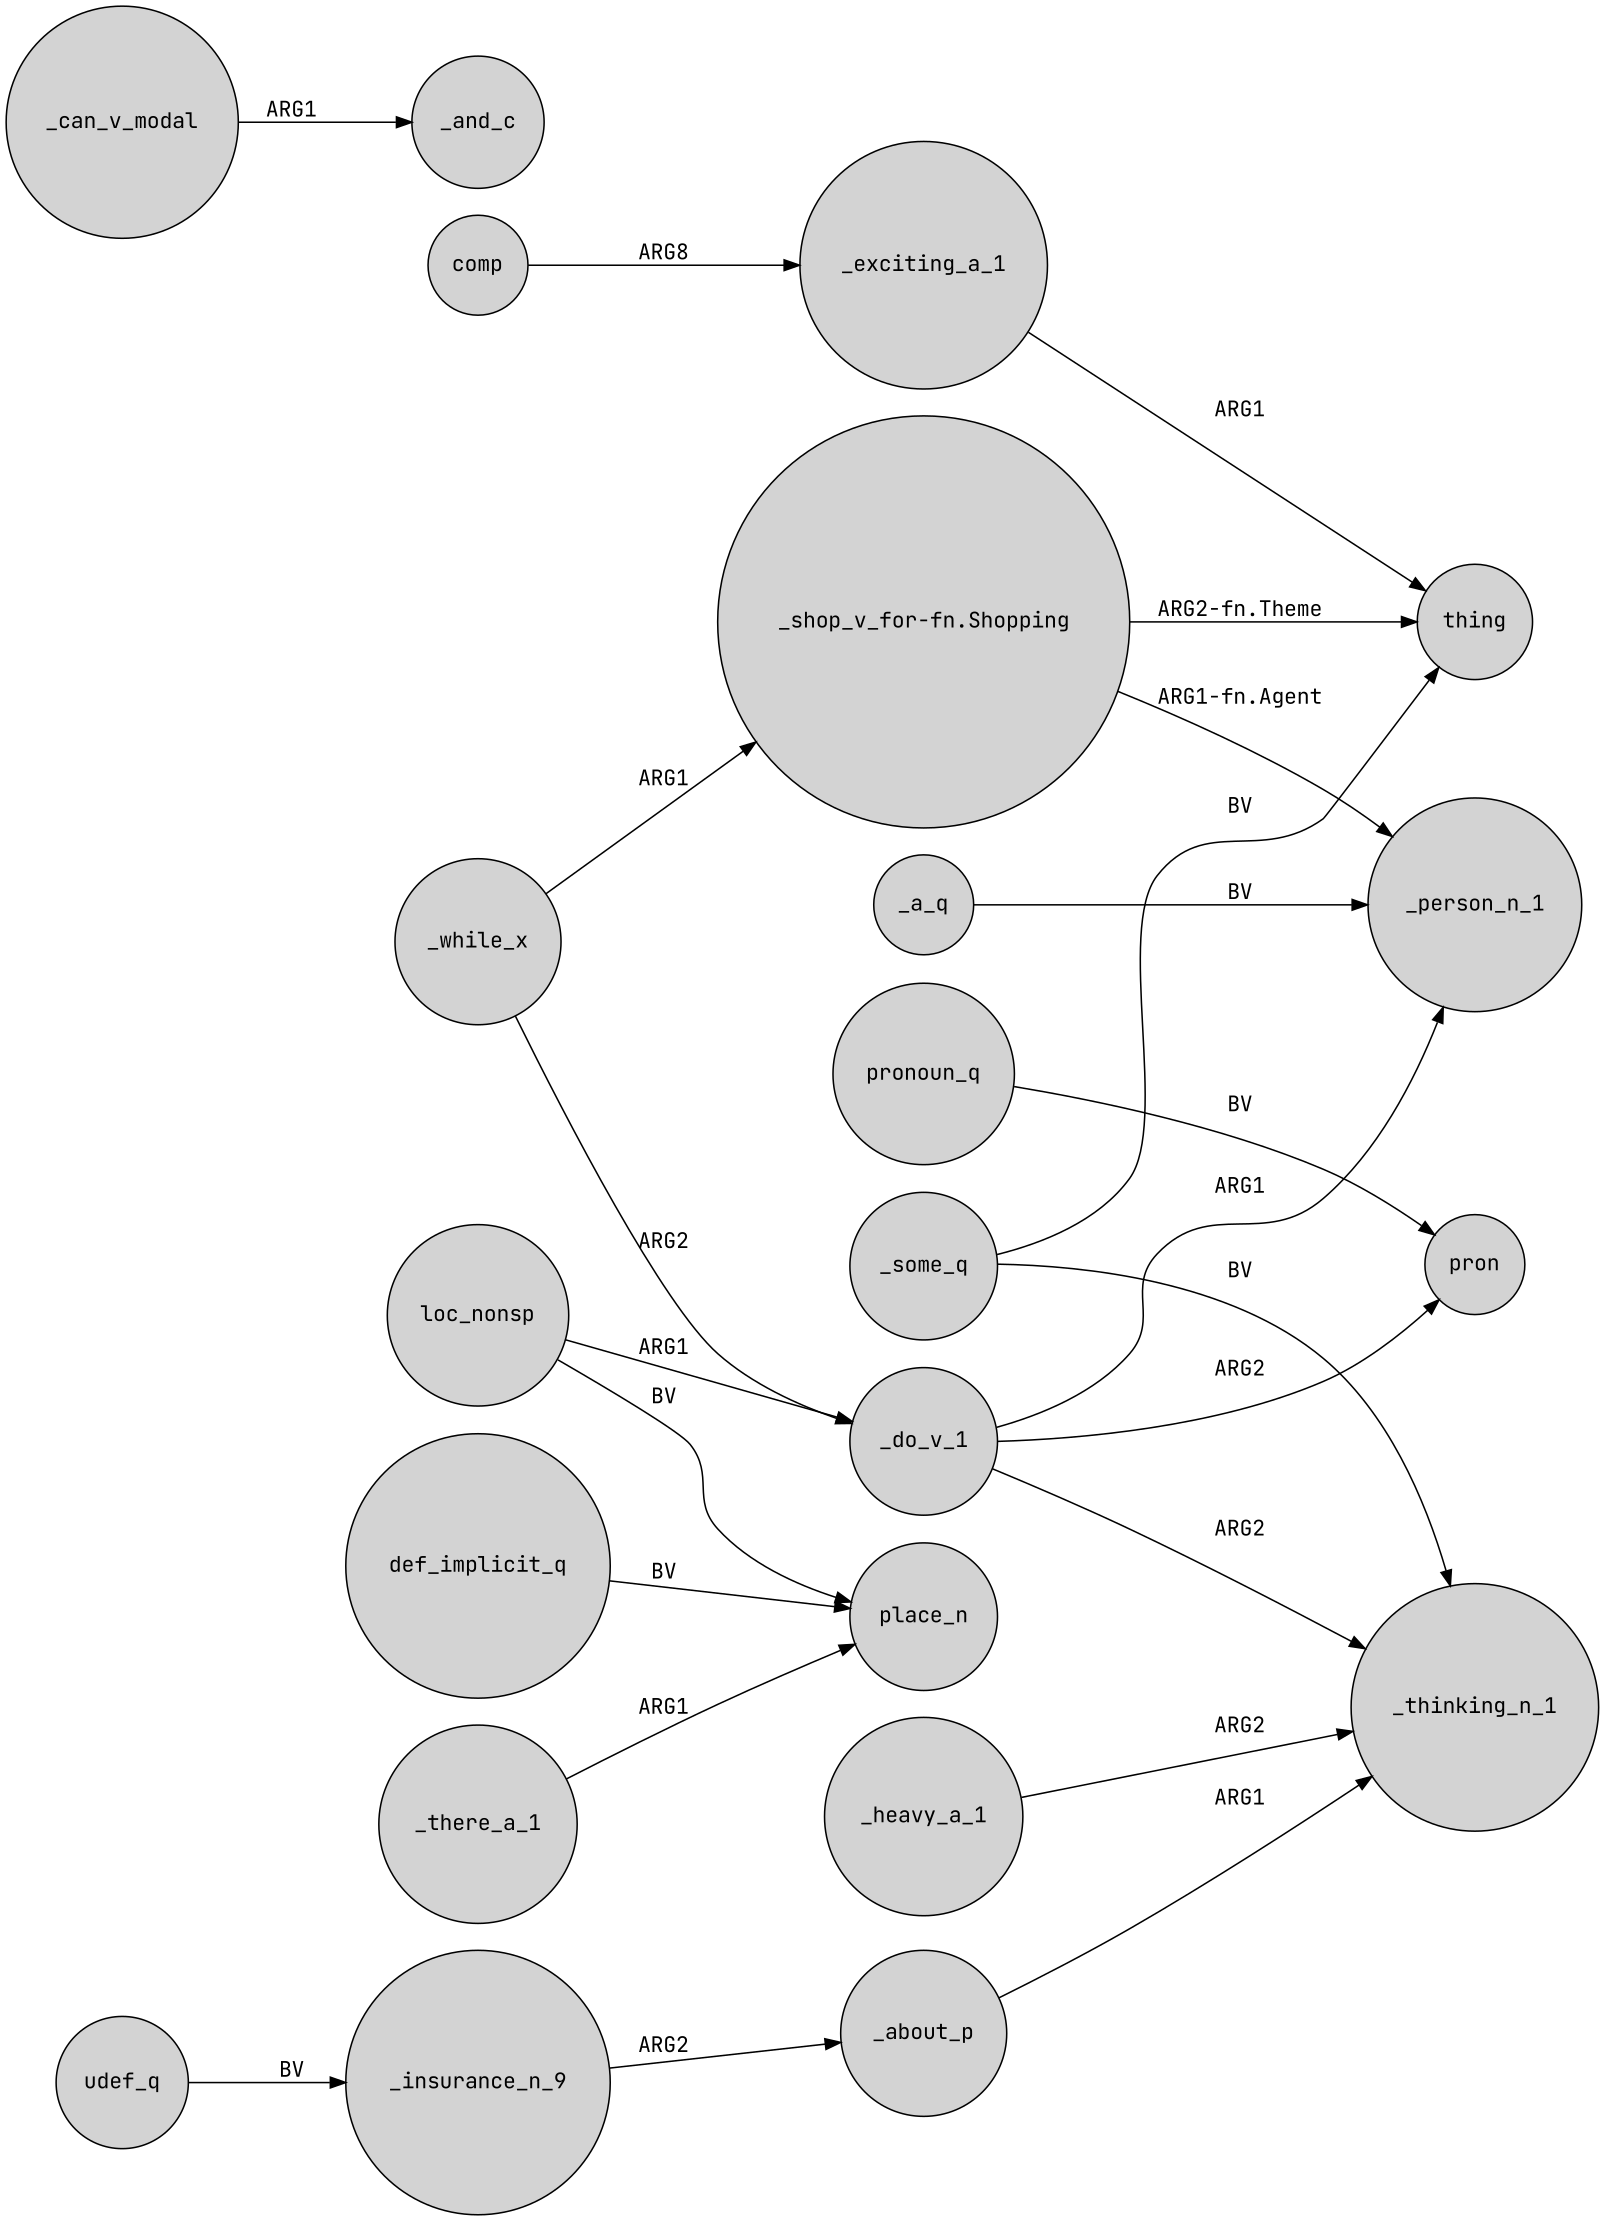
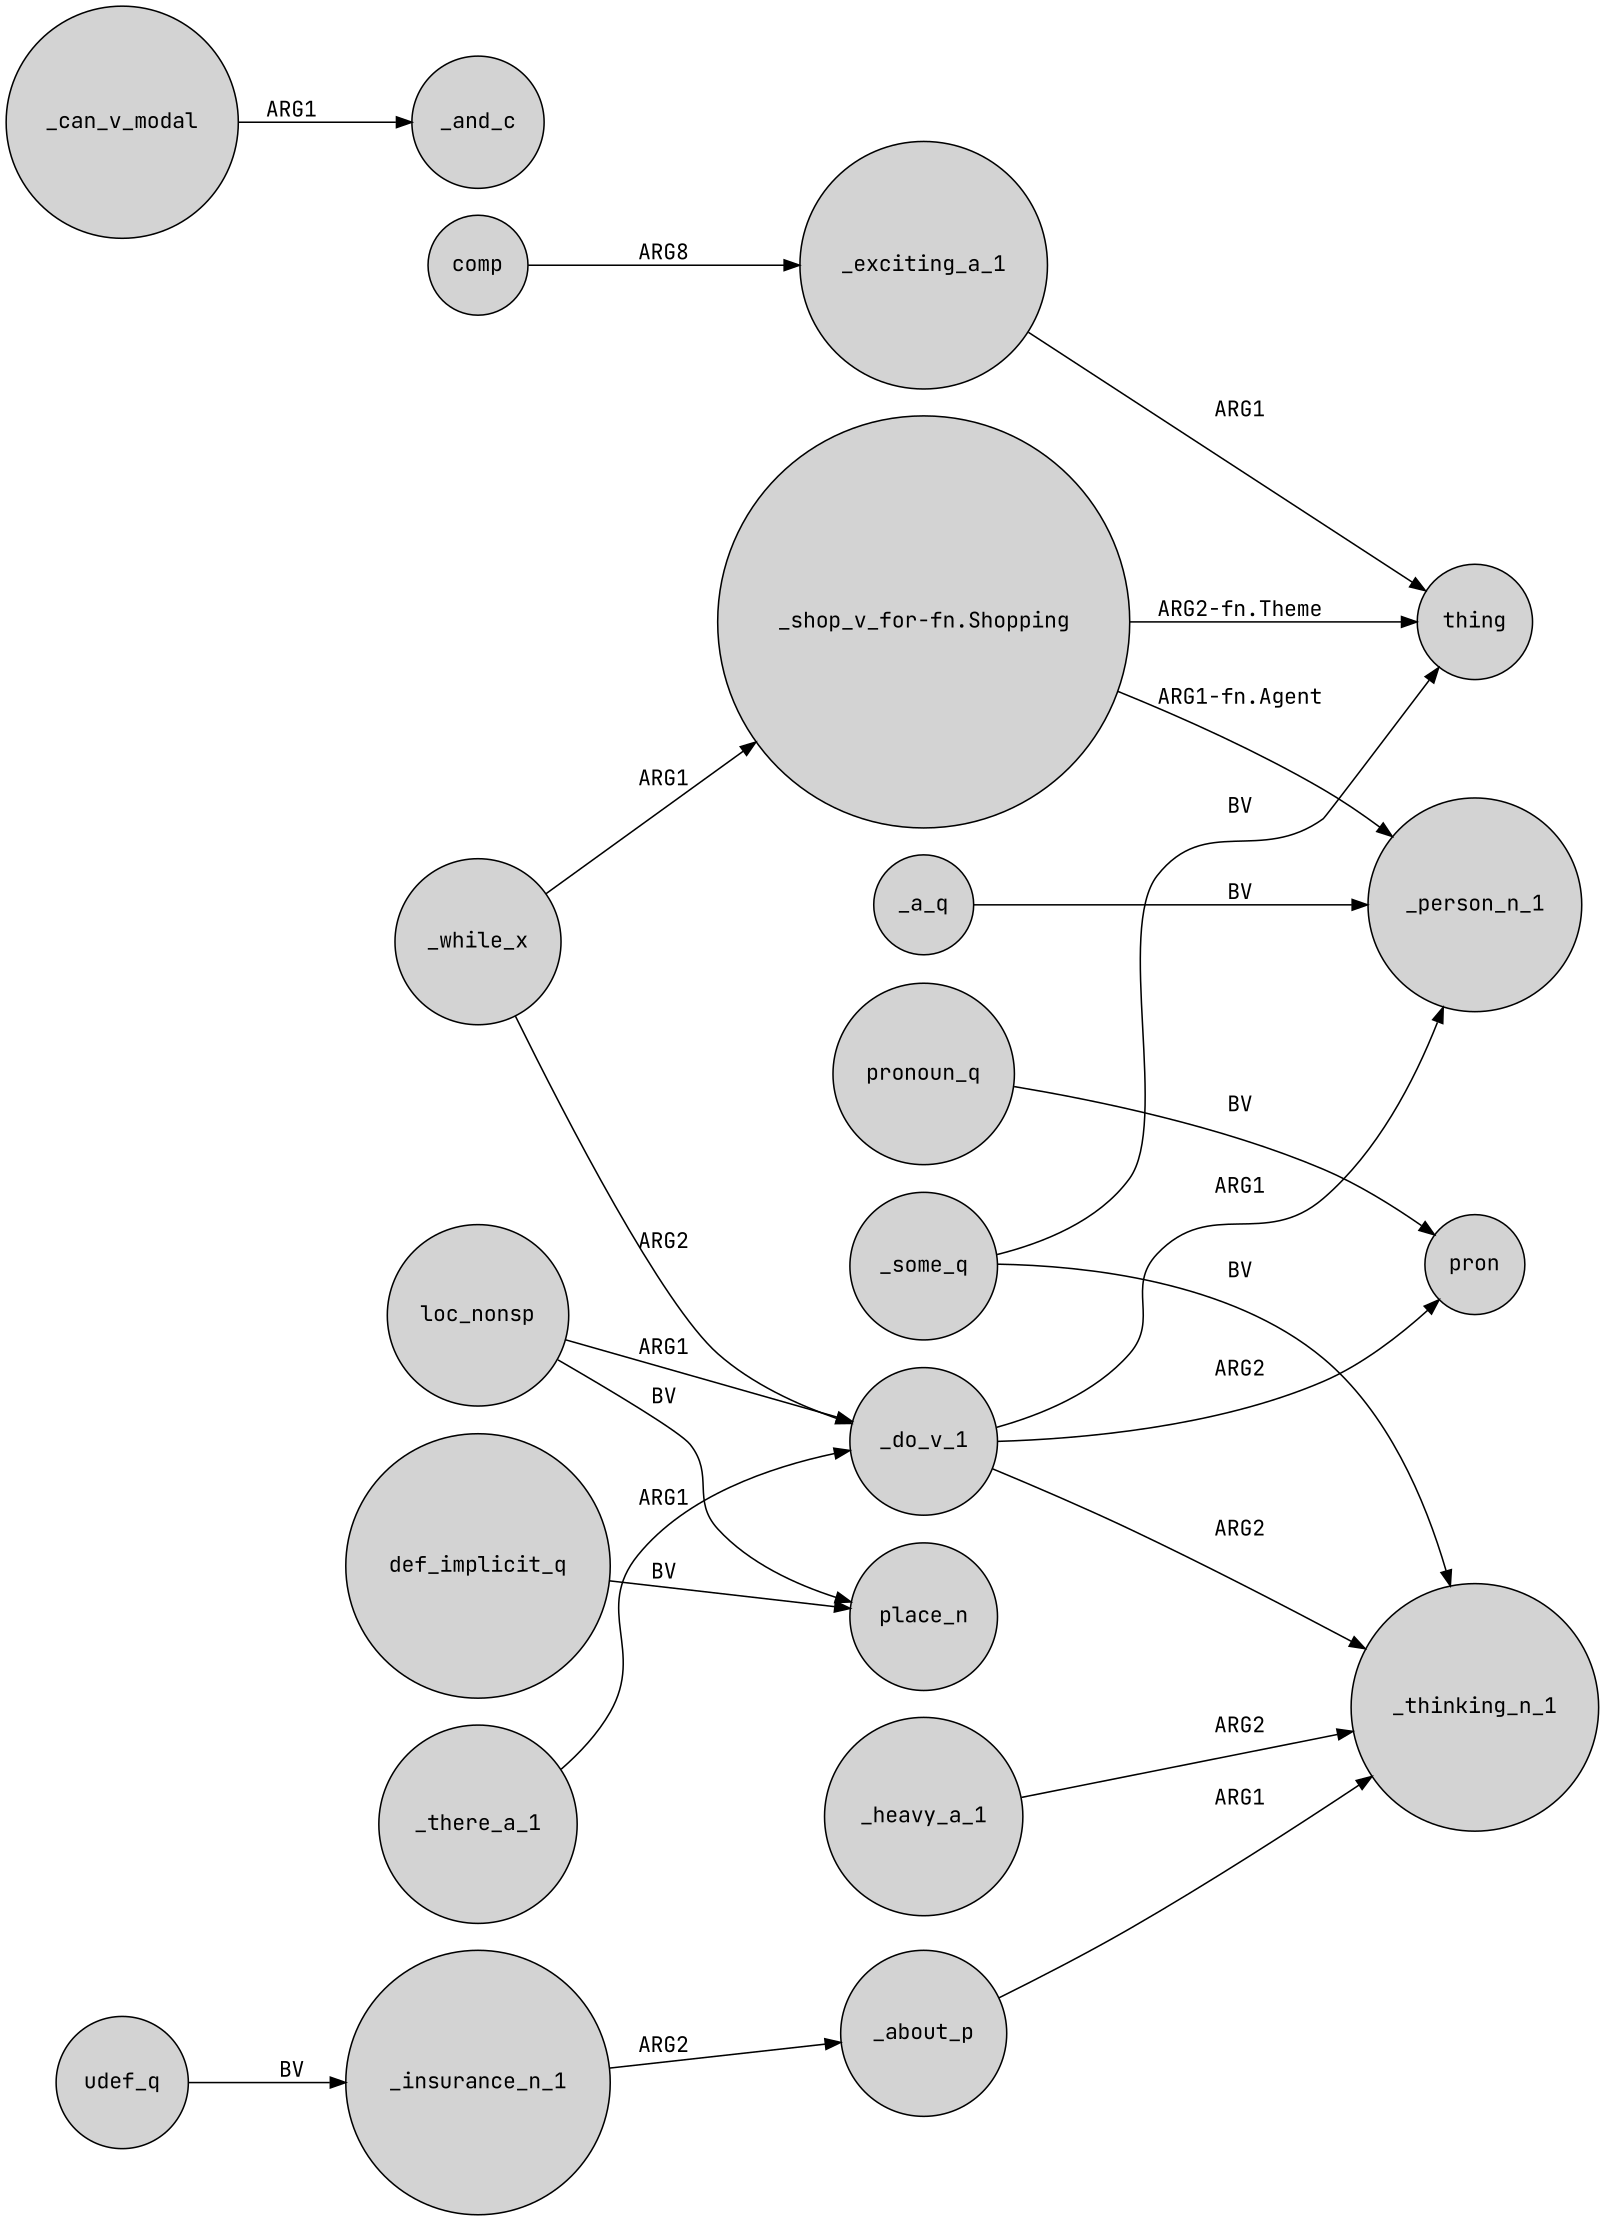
edge "_there_a_1" -> "place_n": now "_there_a_1" -> "_do_v_1"
node "_insurance_n_9": label "_insurance_n_9" -> "_insurance_n_1"
